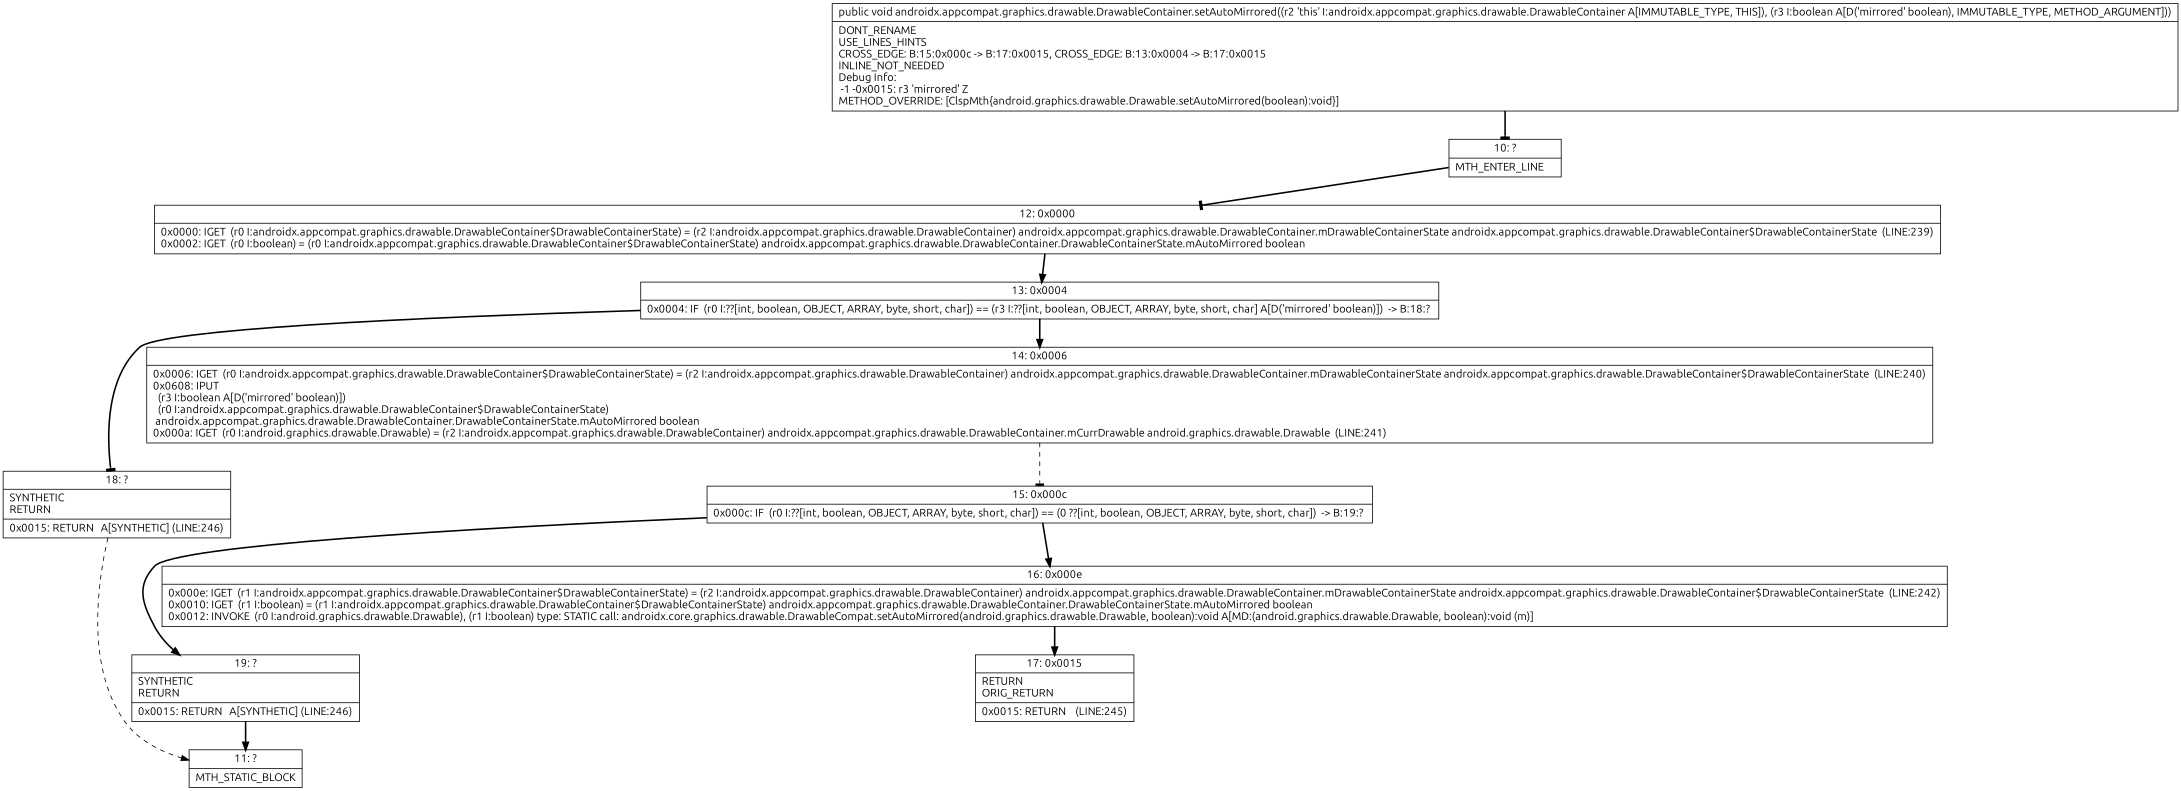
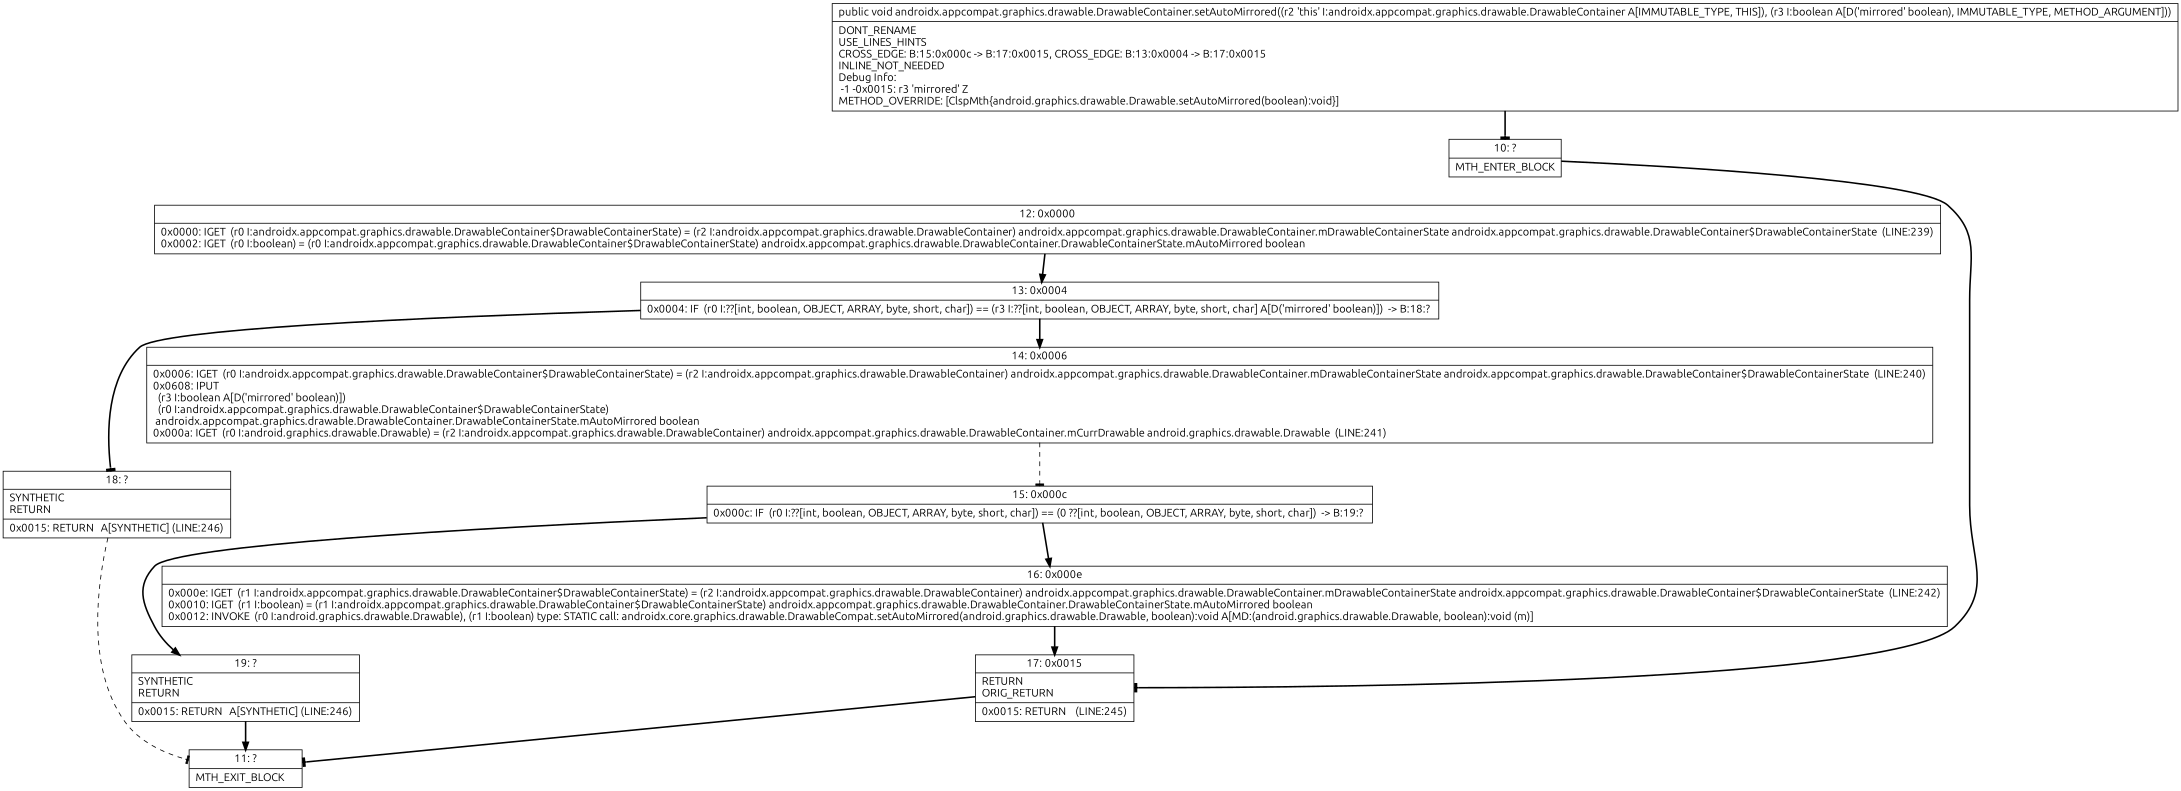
node "10: ?": text "MTH_ENTER_LINE" -> "MTH_ENTER_BLOCK"
edge "10: ?" -> "12: 0x0000": now "10: ?" -> "17: 0x0015"
edge "18: ?" -> "11: ?": arrowhead normal -> tee
edge "17: 0x0015" -> "11: ?": added
node "11: ?": text "MTH_STATIC_BLOCK" -> "MTH_EXIT_BLOCK"
